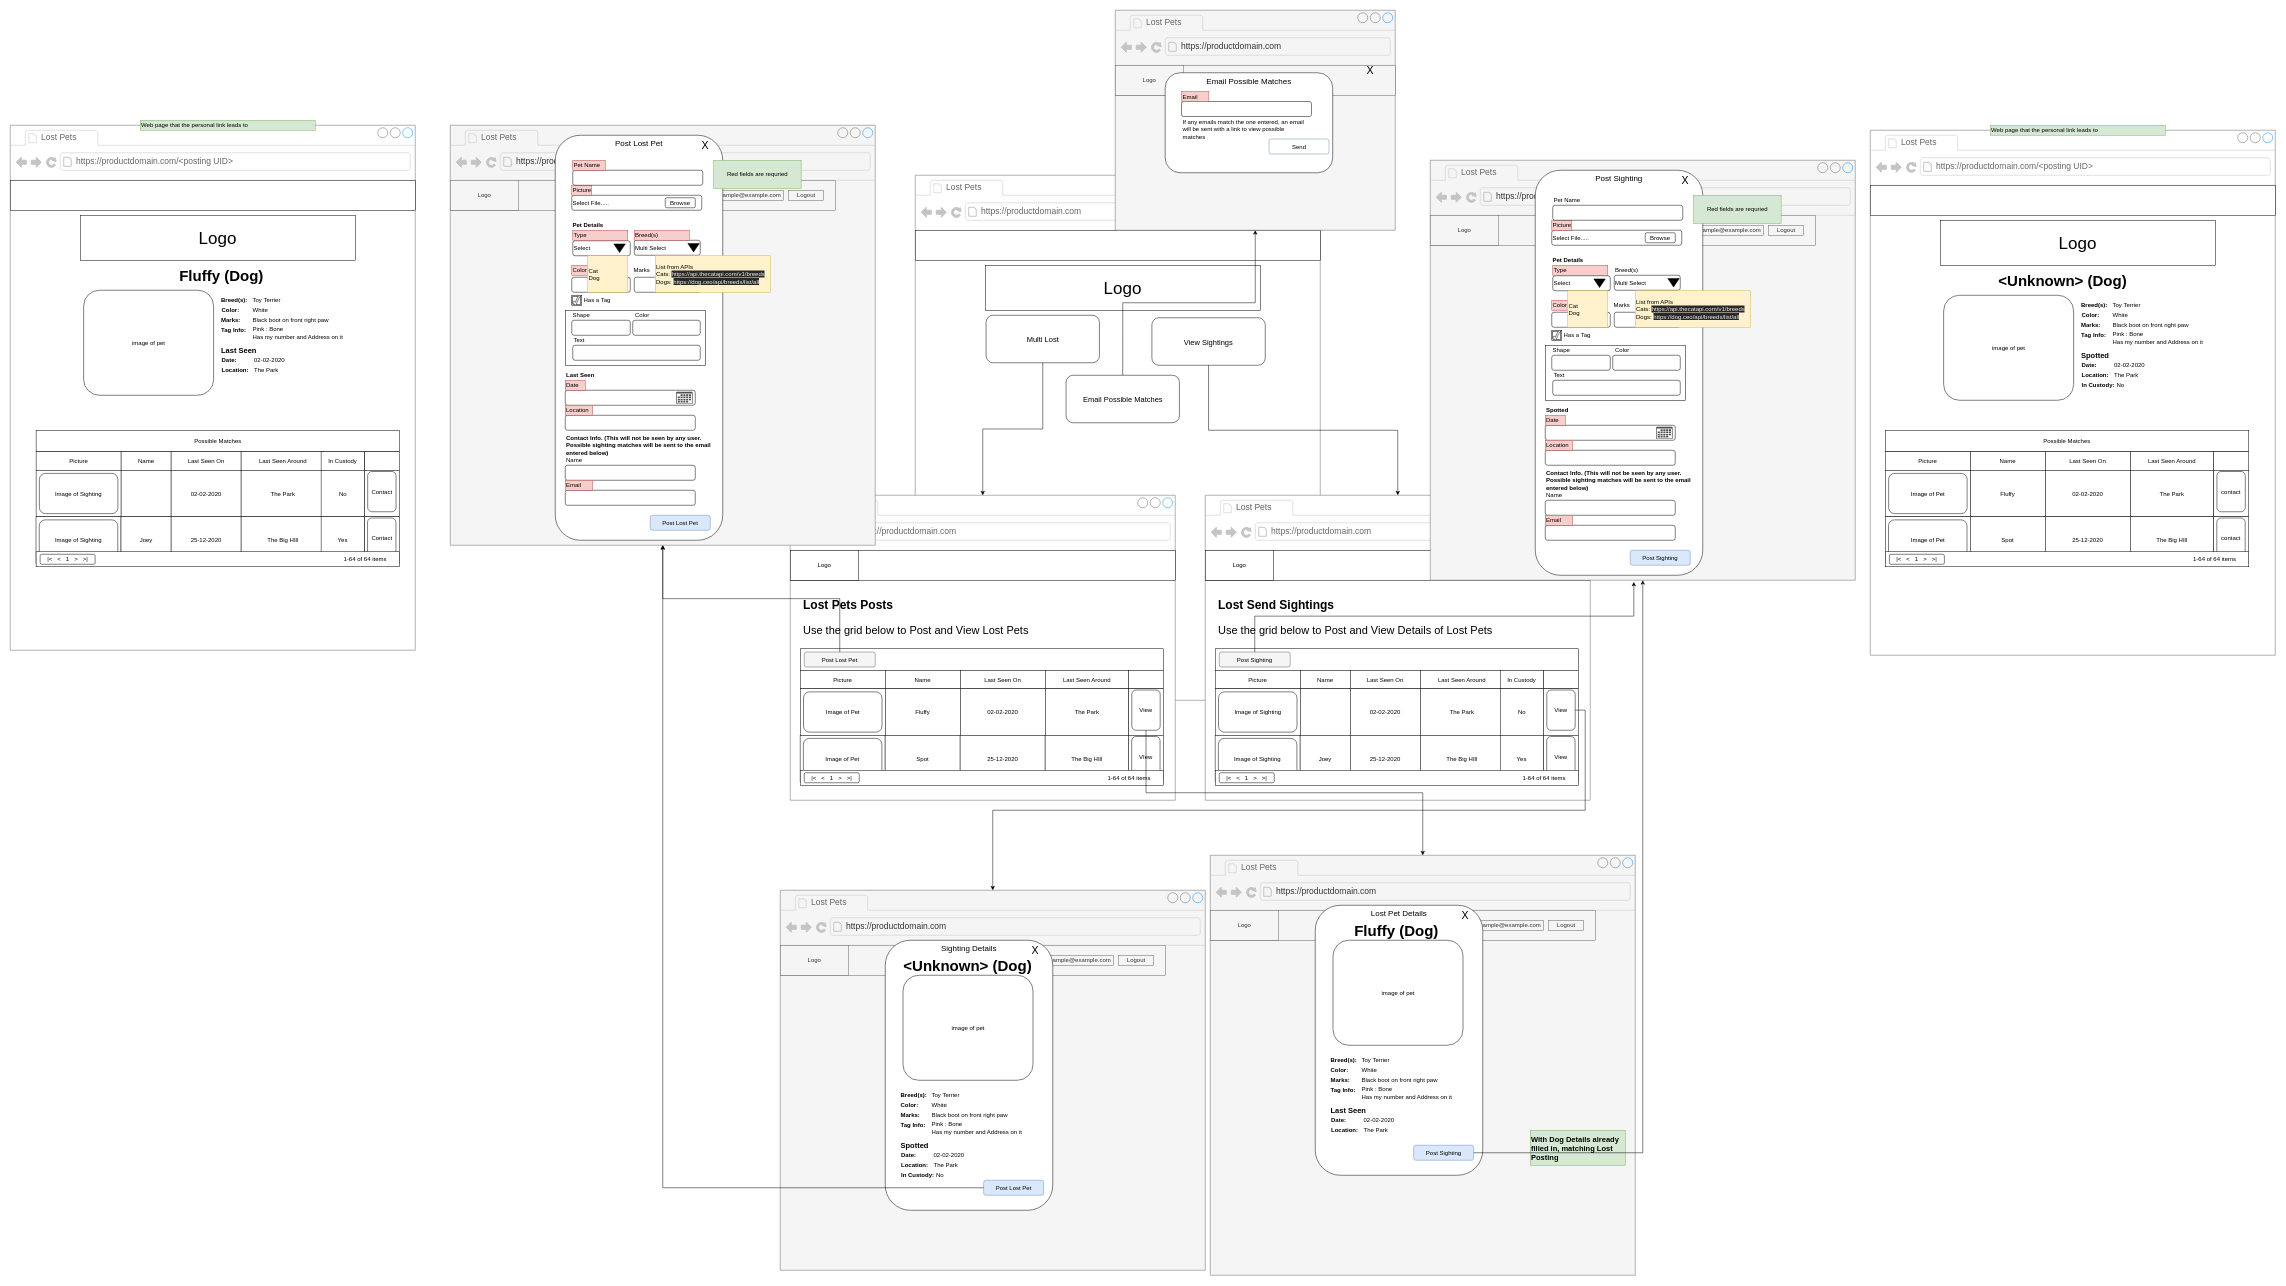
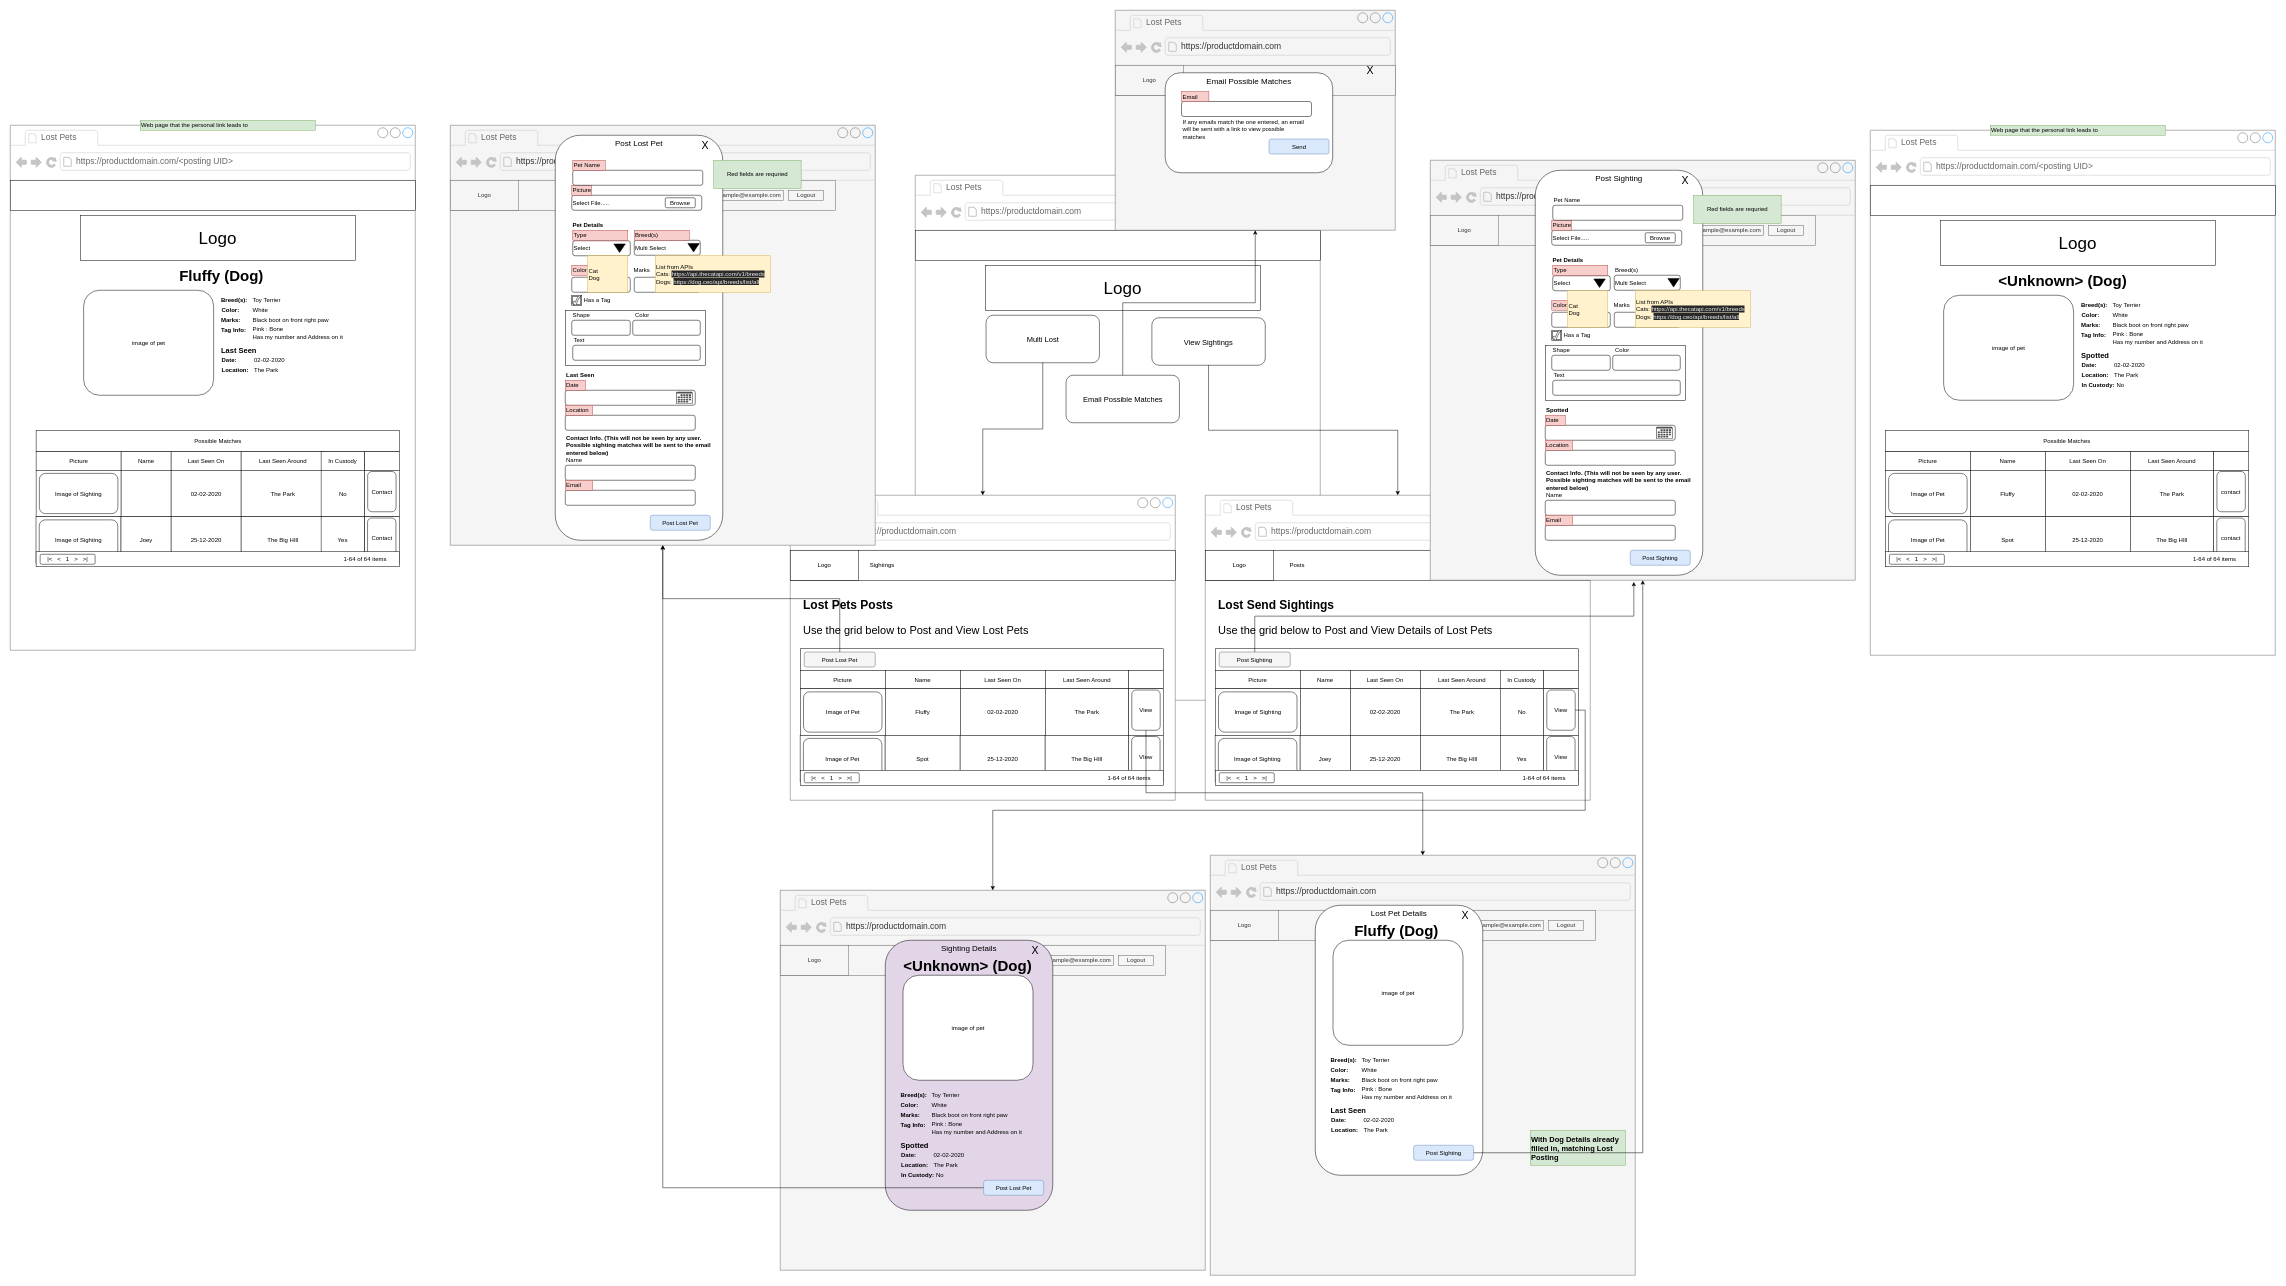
node "Send": fillcolor #ffffff -> #dae8fc
node "Sightings": added
node "Posts": added
node "Sighting Details": fillcolor #ffffff -> #e1d5e7
